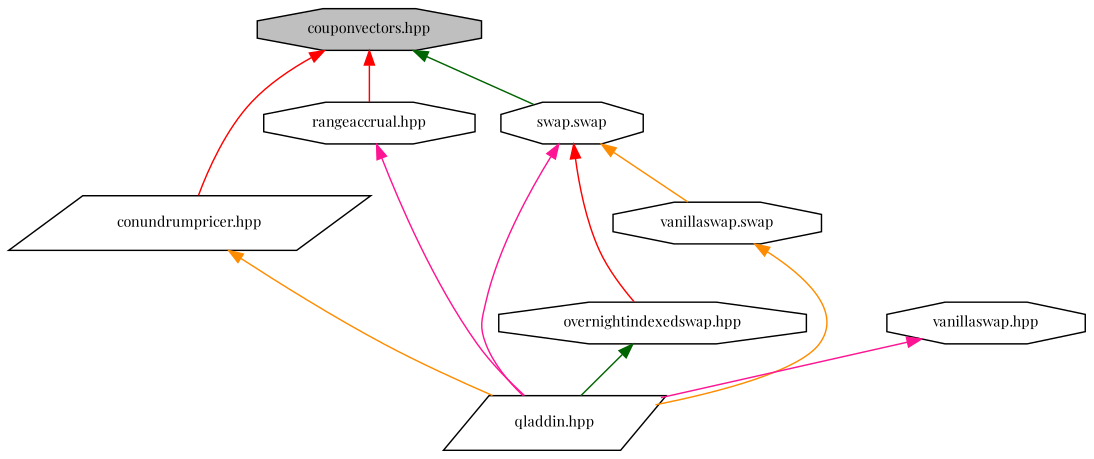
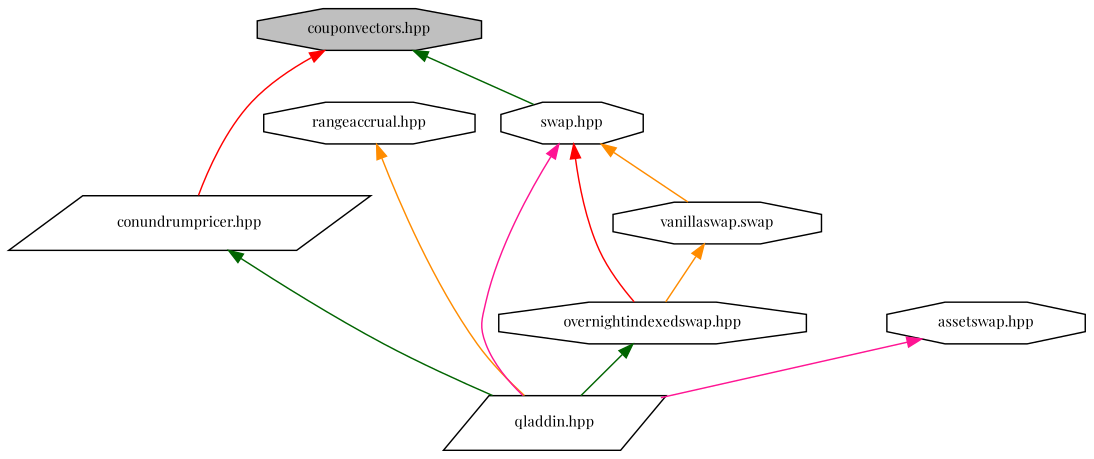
edge "rangeaccrual.hpp" -> "couponvectors.hpp": removed
node "swap.swap": label "swap.swap" -> "swap.hpp"
edge "qladdin.hpp" -> "rangeaccrual.hpp": color deeppink -> darkorange
node "vanillaswap.hpp": label "vanillaswap.hpp" -> "assetswap.hpp"
edge "qladdin.hpp" -> "conundrumpricer.hpp": color darkorange -> darkgreen
edge "qladdin.hpp" -> "vanillaswap.swap": now "overnightindexedswap.hpp" -> "vanillaswap.swap"
